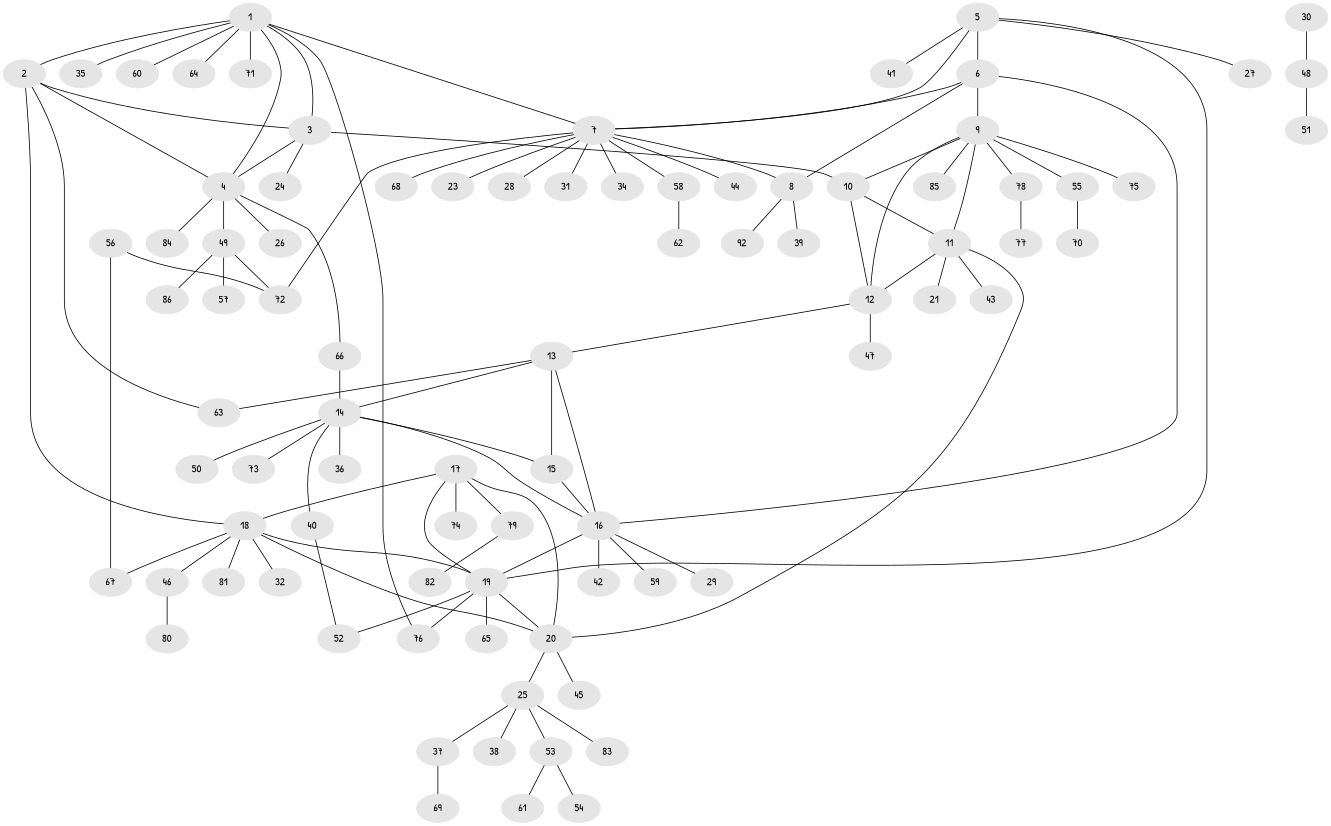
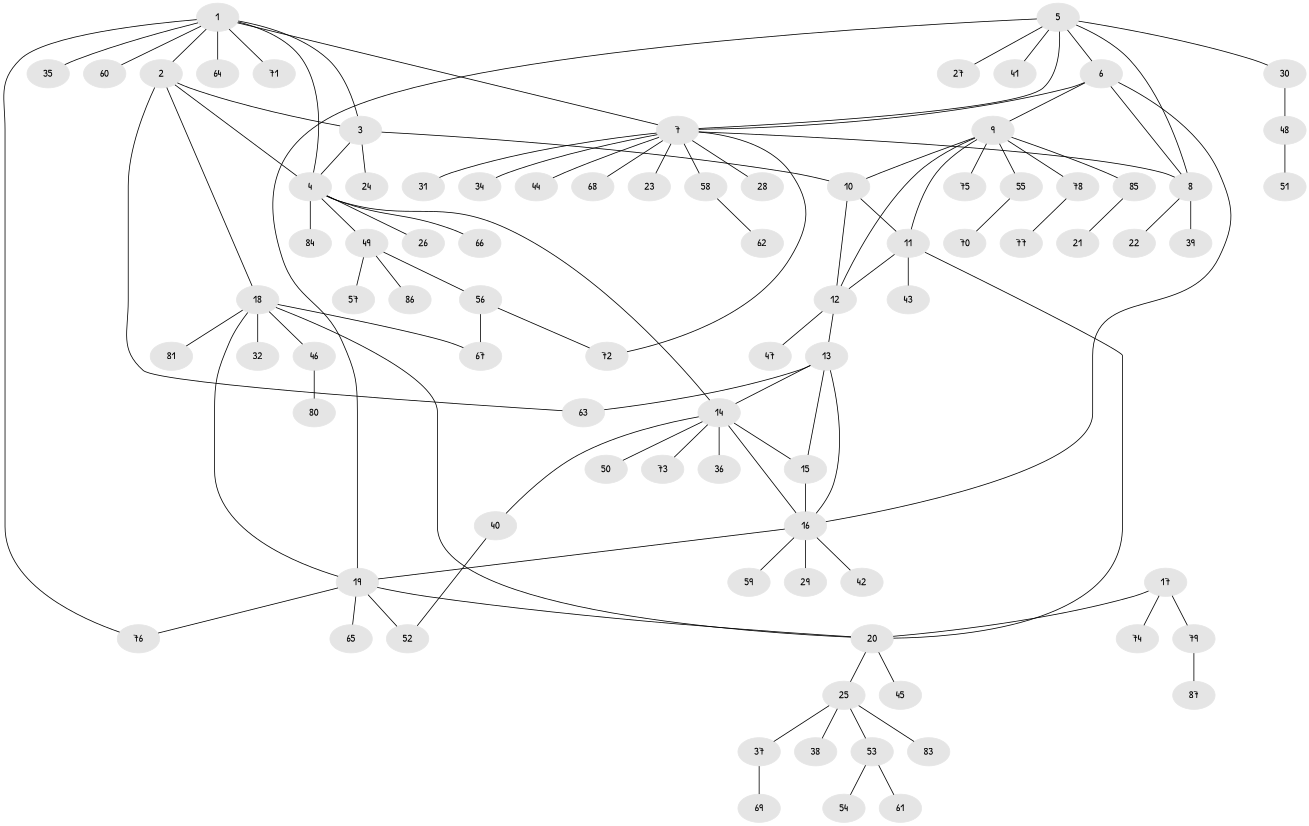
edge "5" -- "30": added
edge "5" -- "8": added
node "92": label "92" -> "22"
edge "49" -- "72": now "49" -- "56"
edge "11" -- "21": now "85" -- "21"
edge "66" -- "14": now "4" -- "14"
edge "17" -- "18": removed
edge "17" -- "19": removed
node "82": label "82" -> "87"
